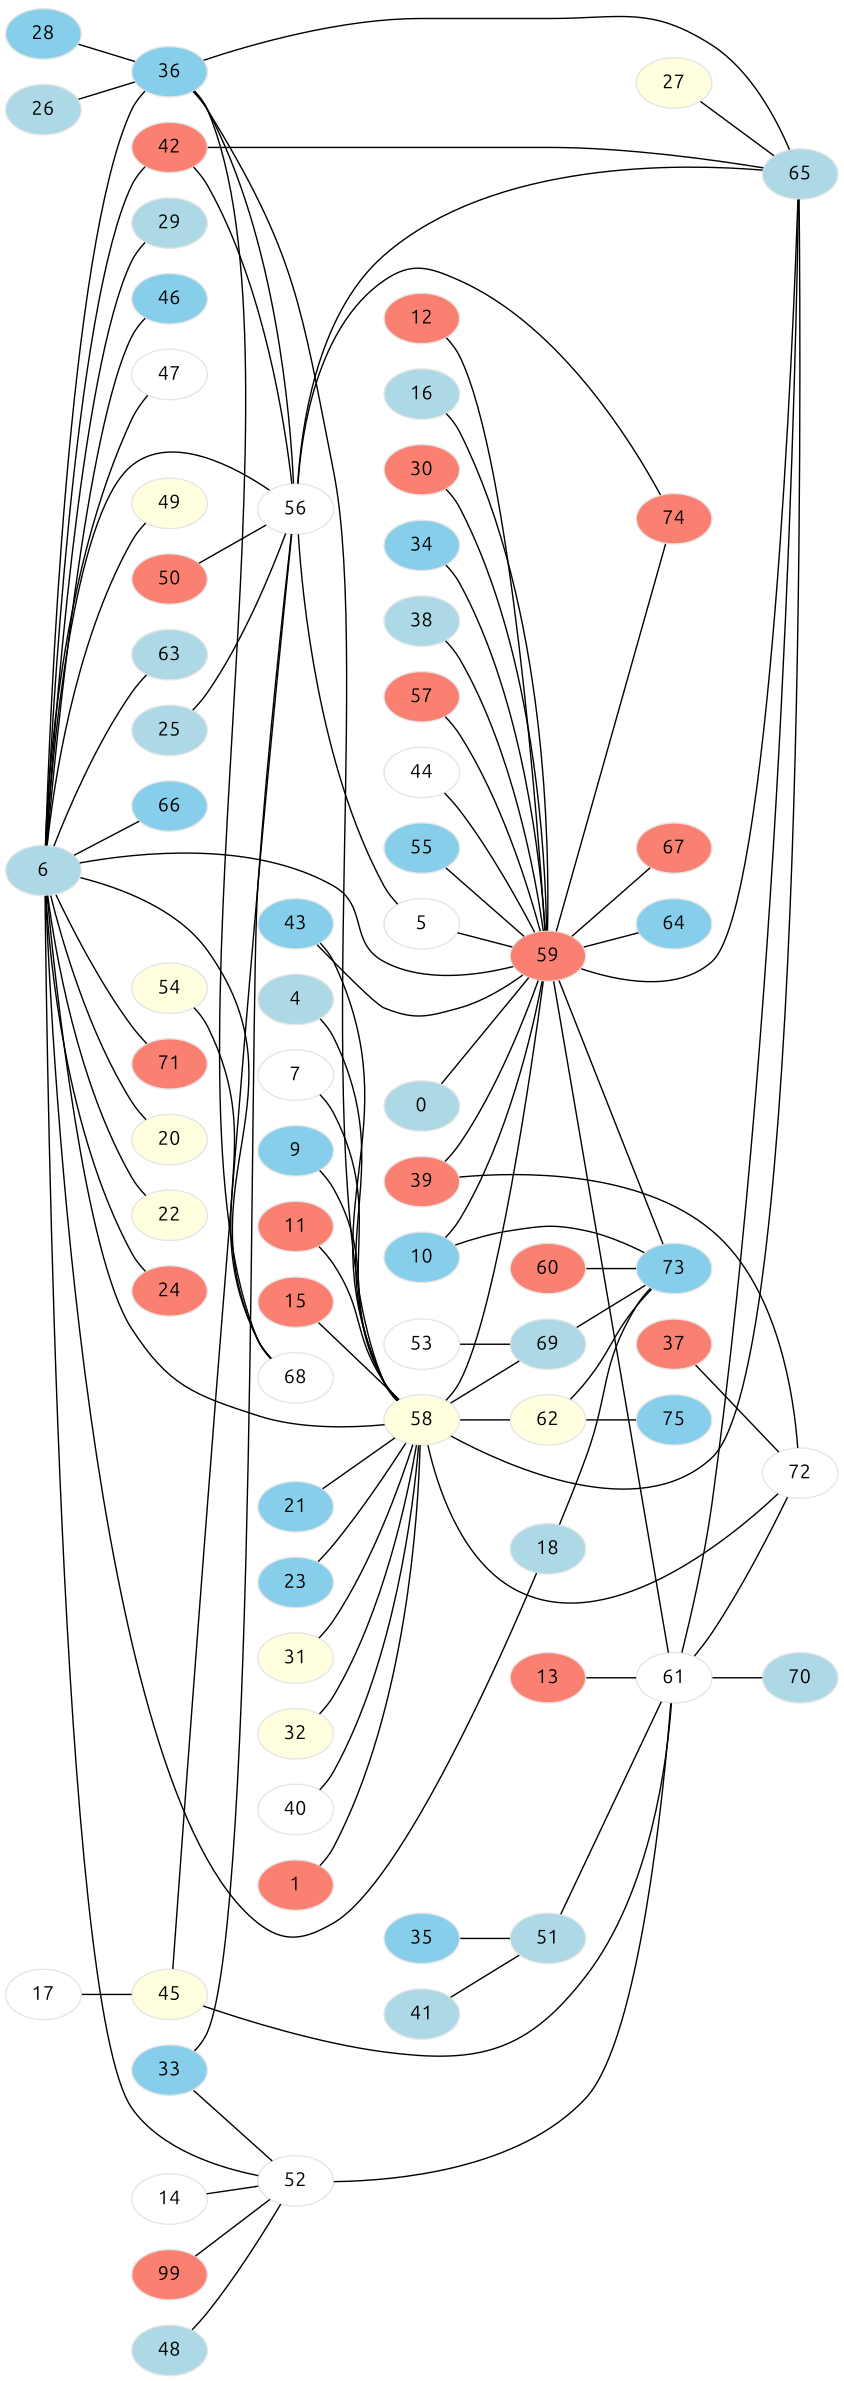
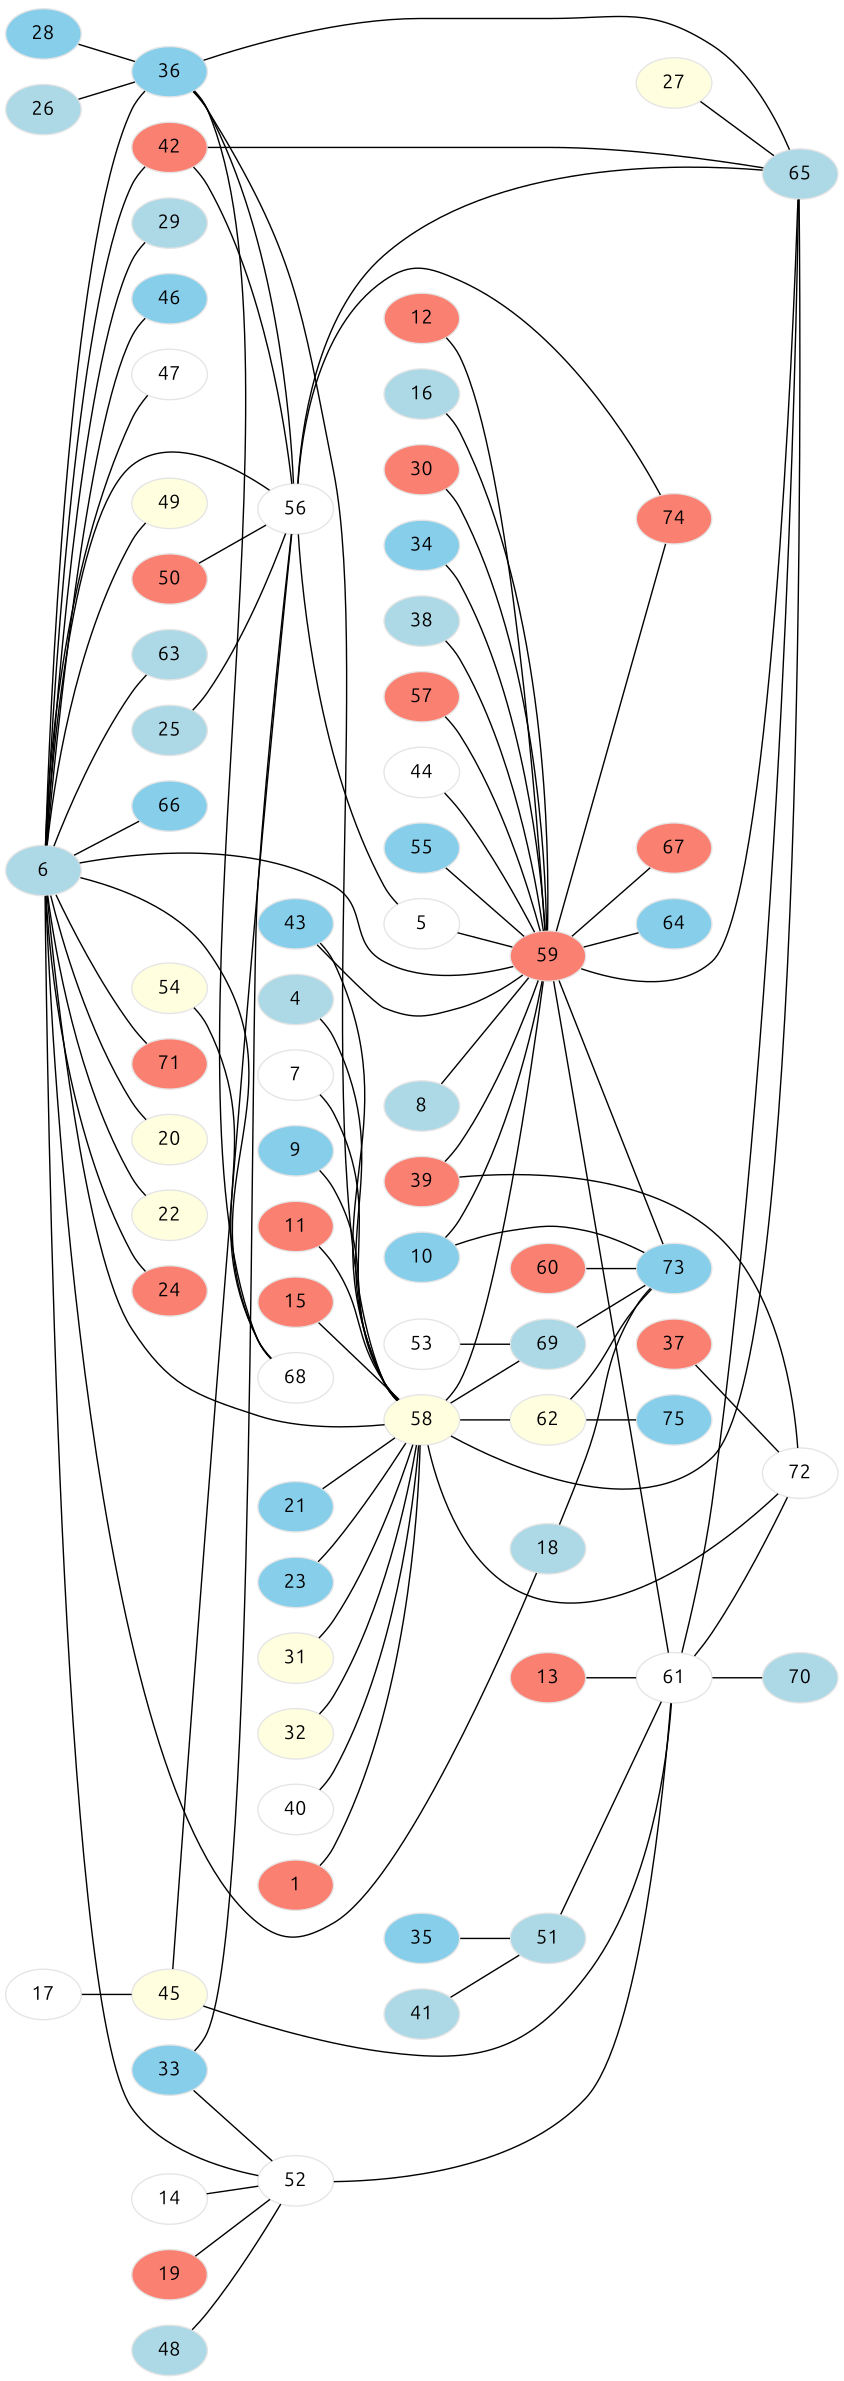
node "0": label "0" -> "8"
node "99": label "99" -> "19"
